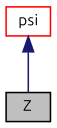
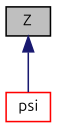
edge "Z" -> "psi": reversed
